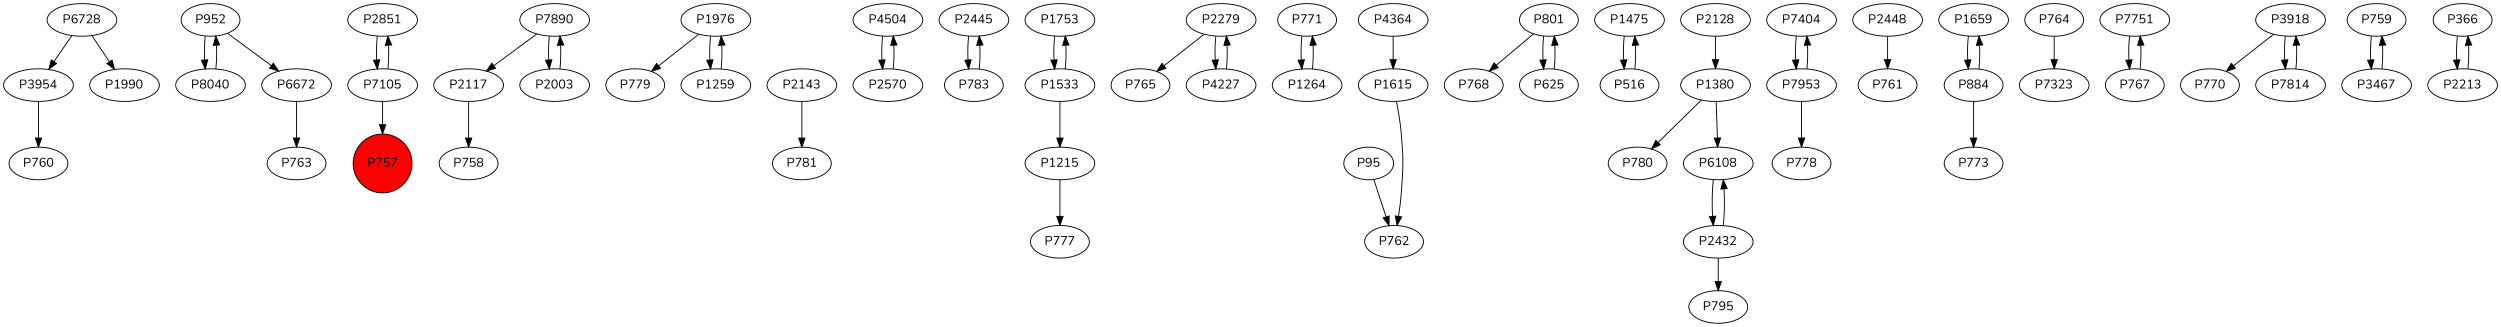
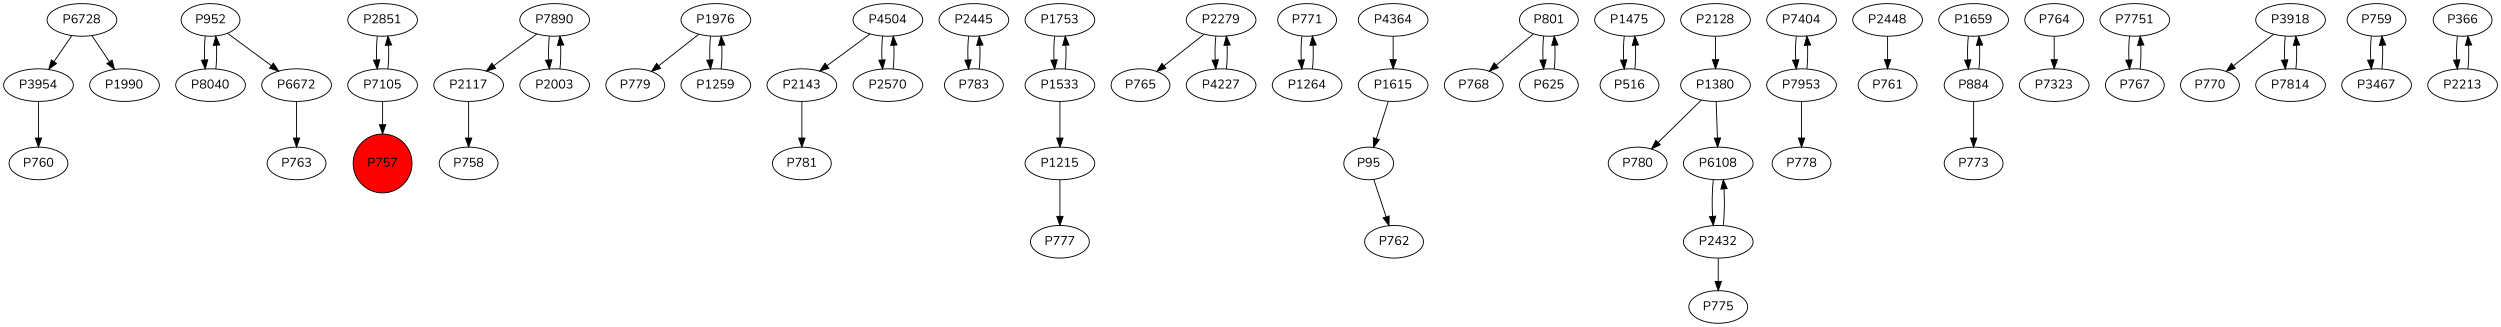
edge "P4504" -> "P2143": added
edge "P1615" -> "P762": now "P1615" -> "P95"
node "P795": label "P795" -> "P775"
